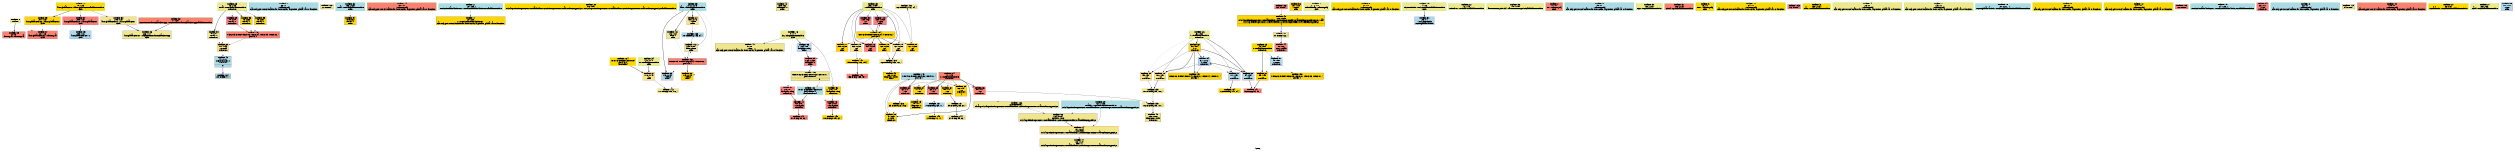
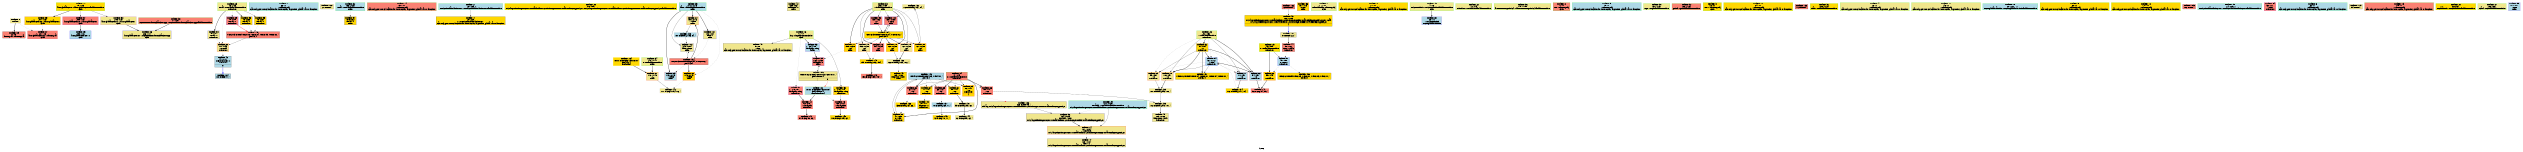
edge "NodeID: 152" -> "NodeID: 84": added
